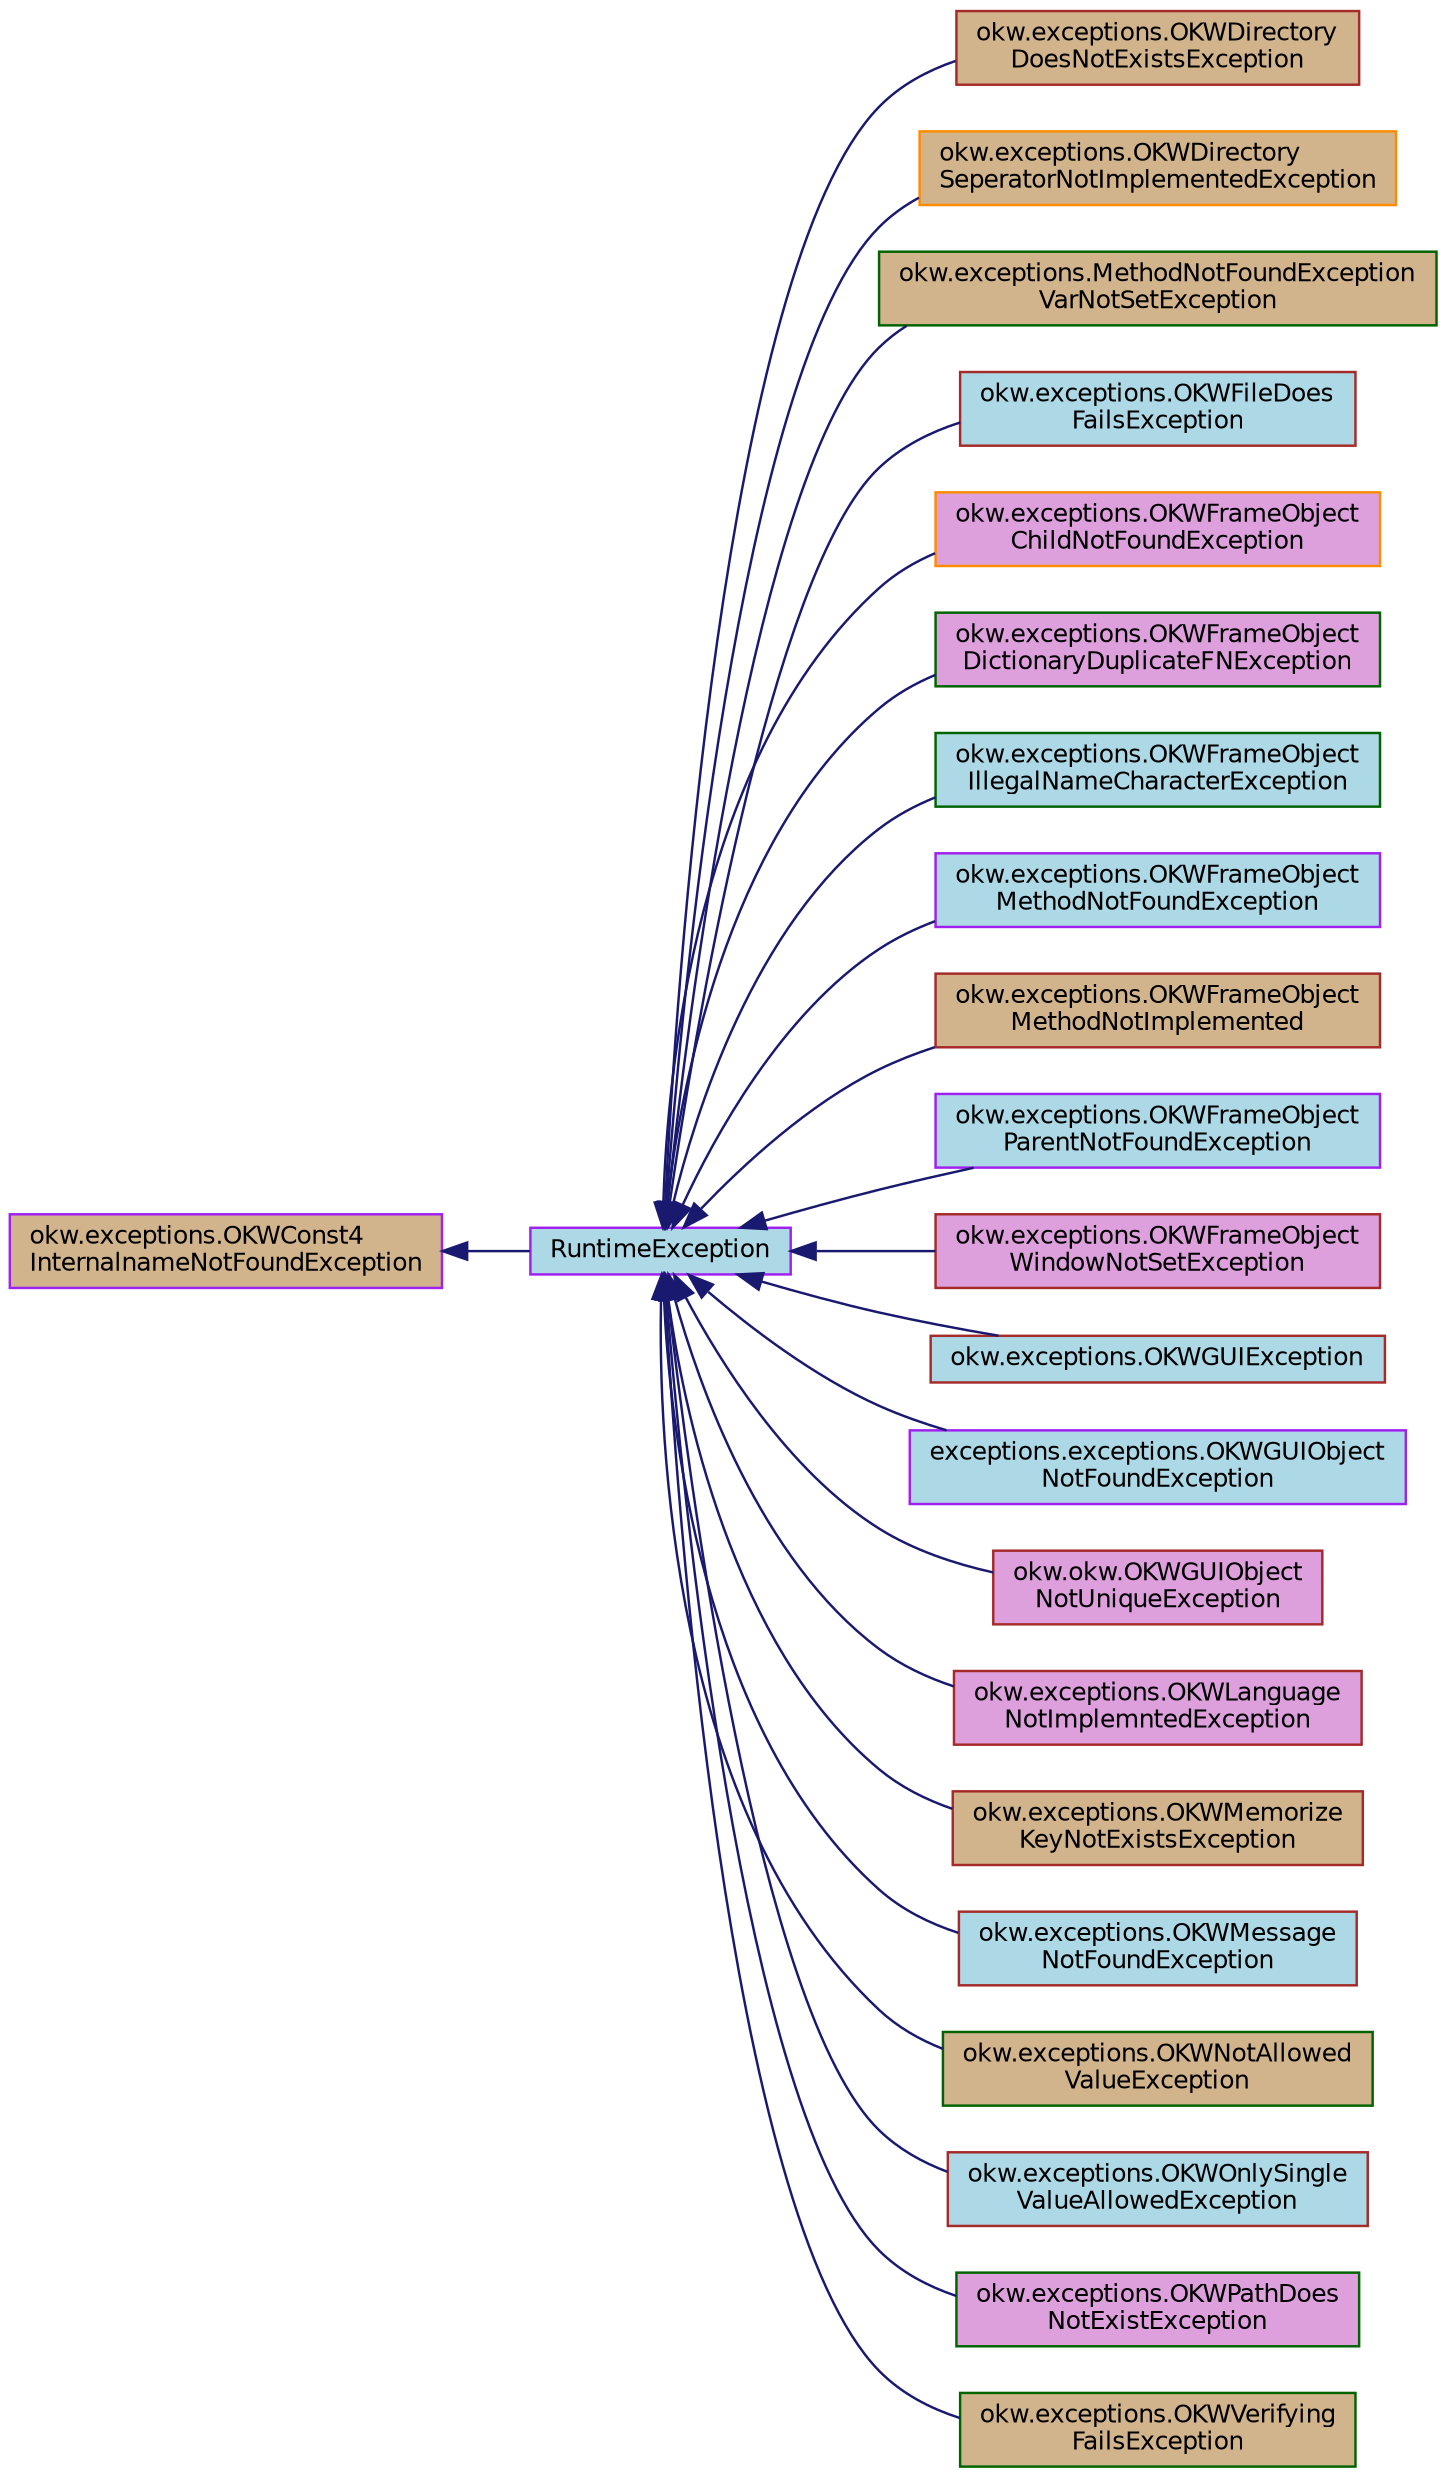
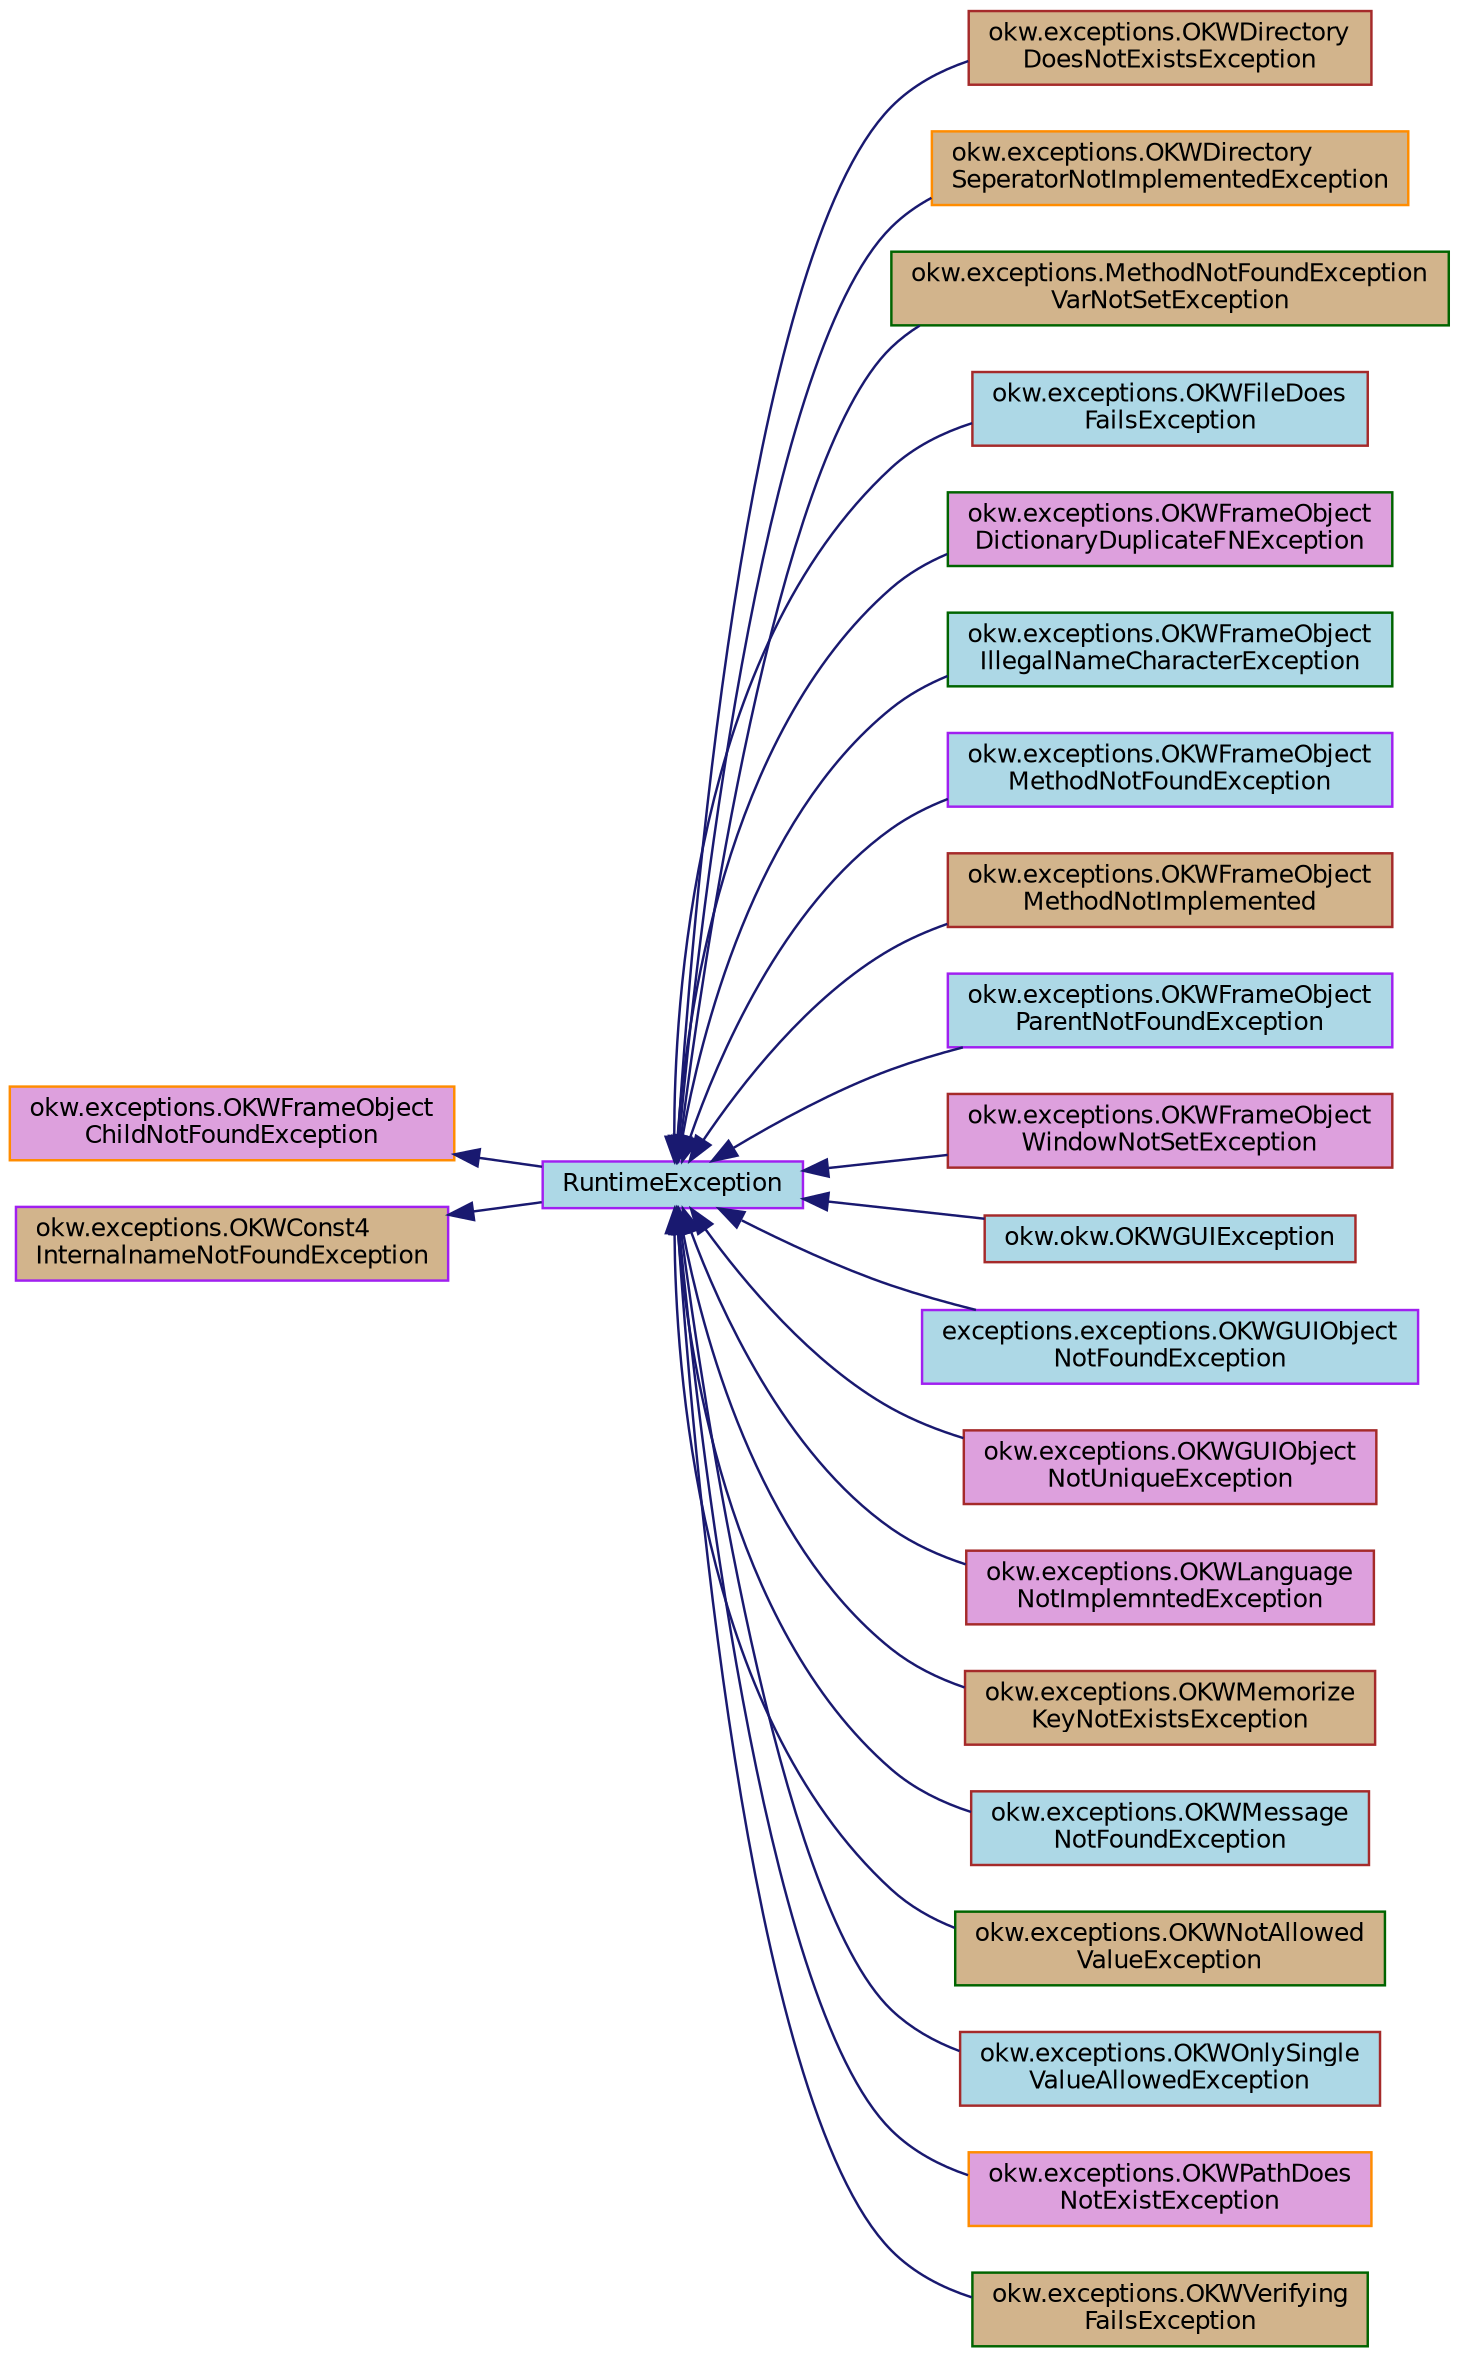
edge "okw.exceptions.OKWFrameObject ChildNotFoundException" -> "RuntimeException": reversed
node "okw.exceptions.OKWGUIException": label "okw.exceptions.OKWGUIException" -> "okw.okw.OKWGUIException"
node "okw.okw.OKWGUIObject NotUniqueException": label "okw.okw.OKWGUIObject NotUniqueException" -> "okw.exceptions.OKWGUIObject NotUniqueException"
node "okw.exceptions.OKWPathDoes NotExistException": color darkgreen -> darkorange
